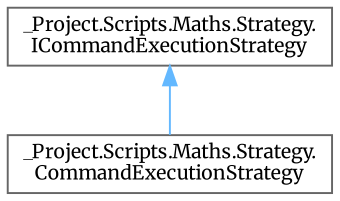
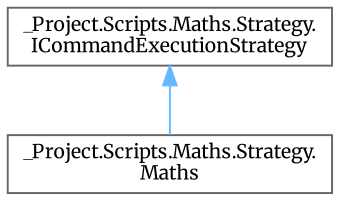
node "_Project.Scripts.Maths.Strategy. CommandExecutionStrategy": label "_Project.Scripts.Maths.Strategy. CommandExecutionStrategy" -> "_Project.Scripts.Maths.Strategy. Maths"
